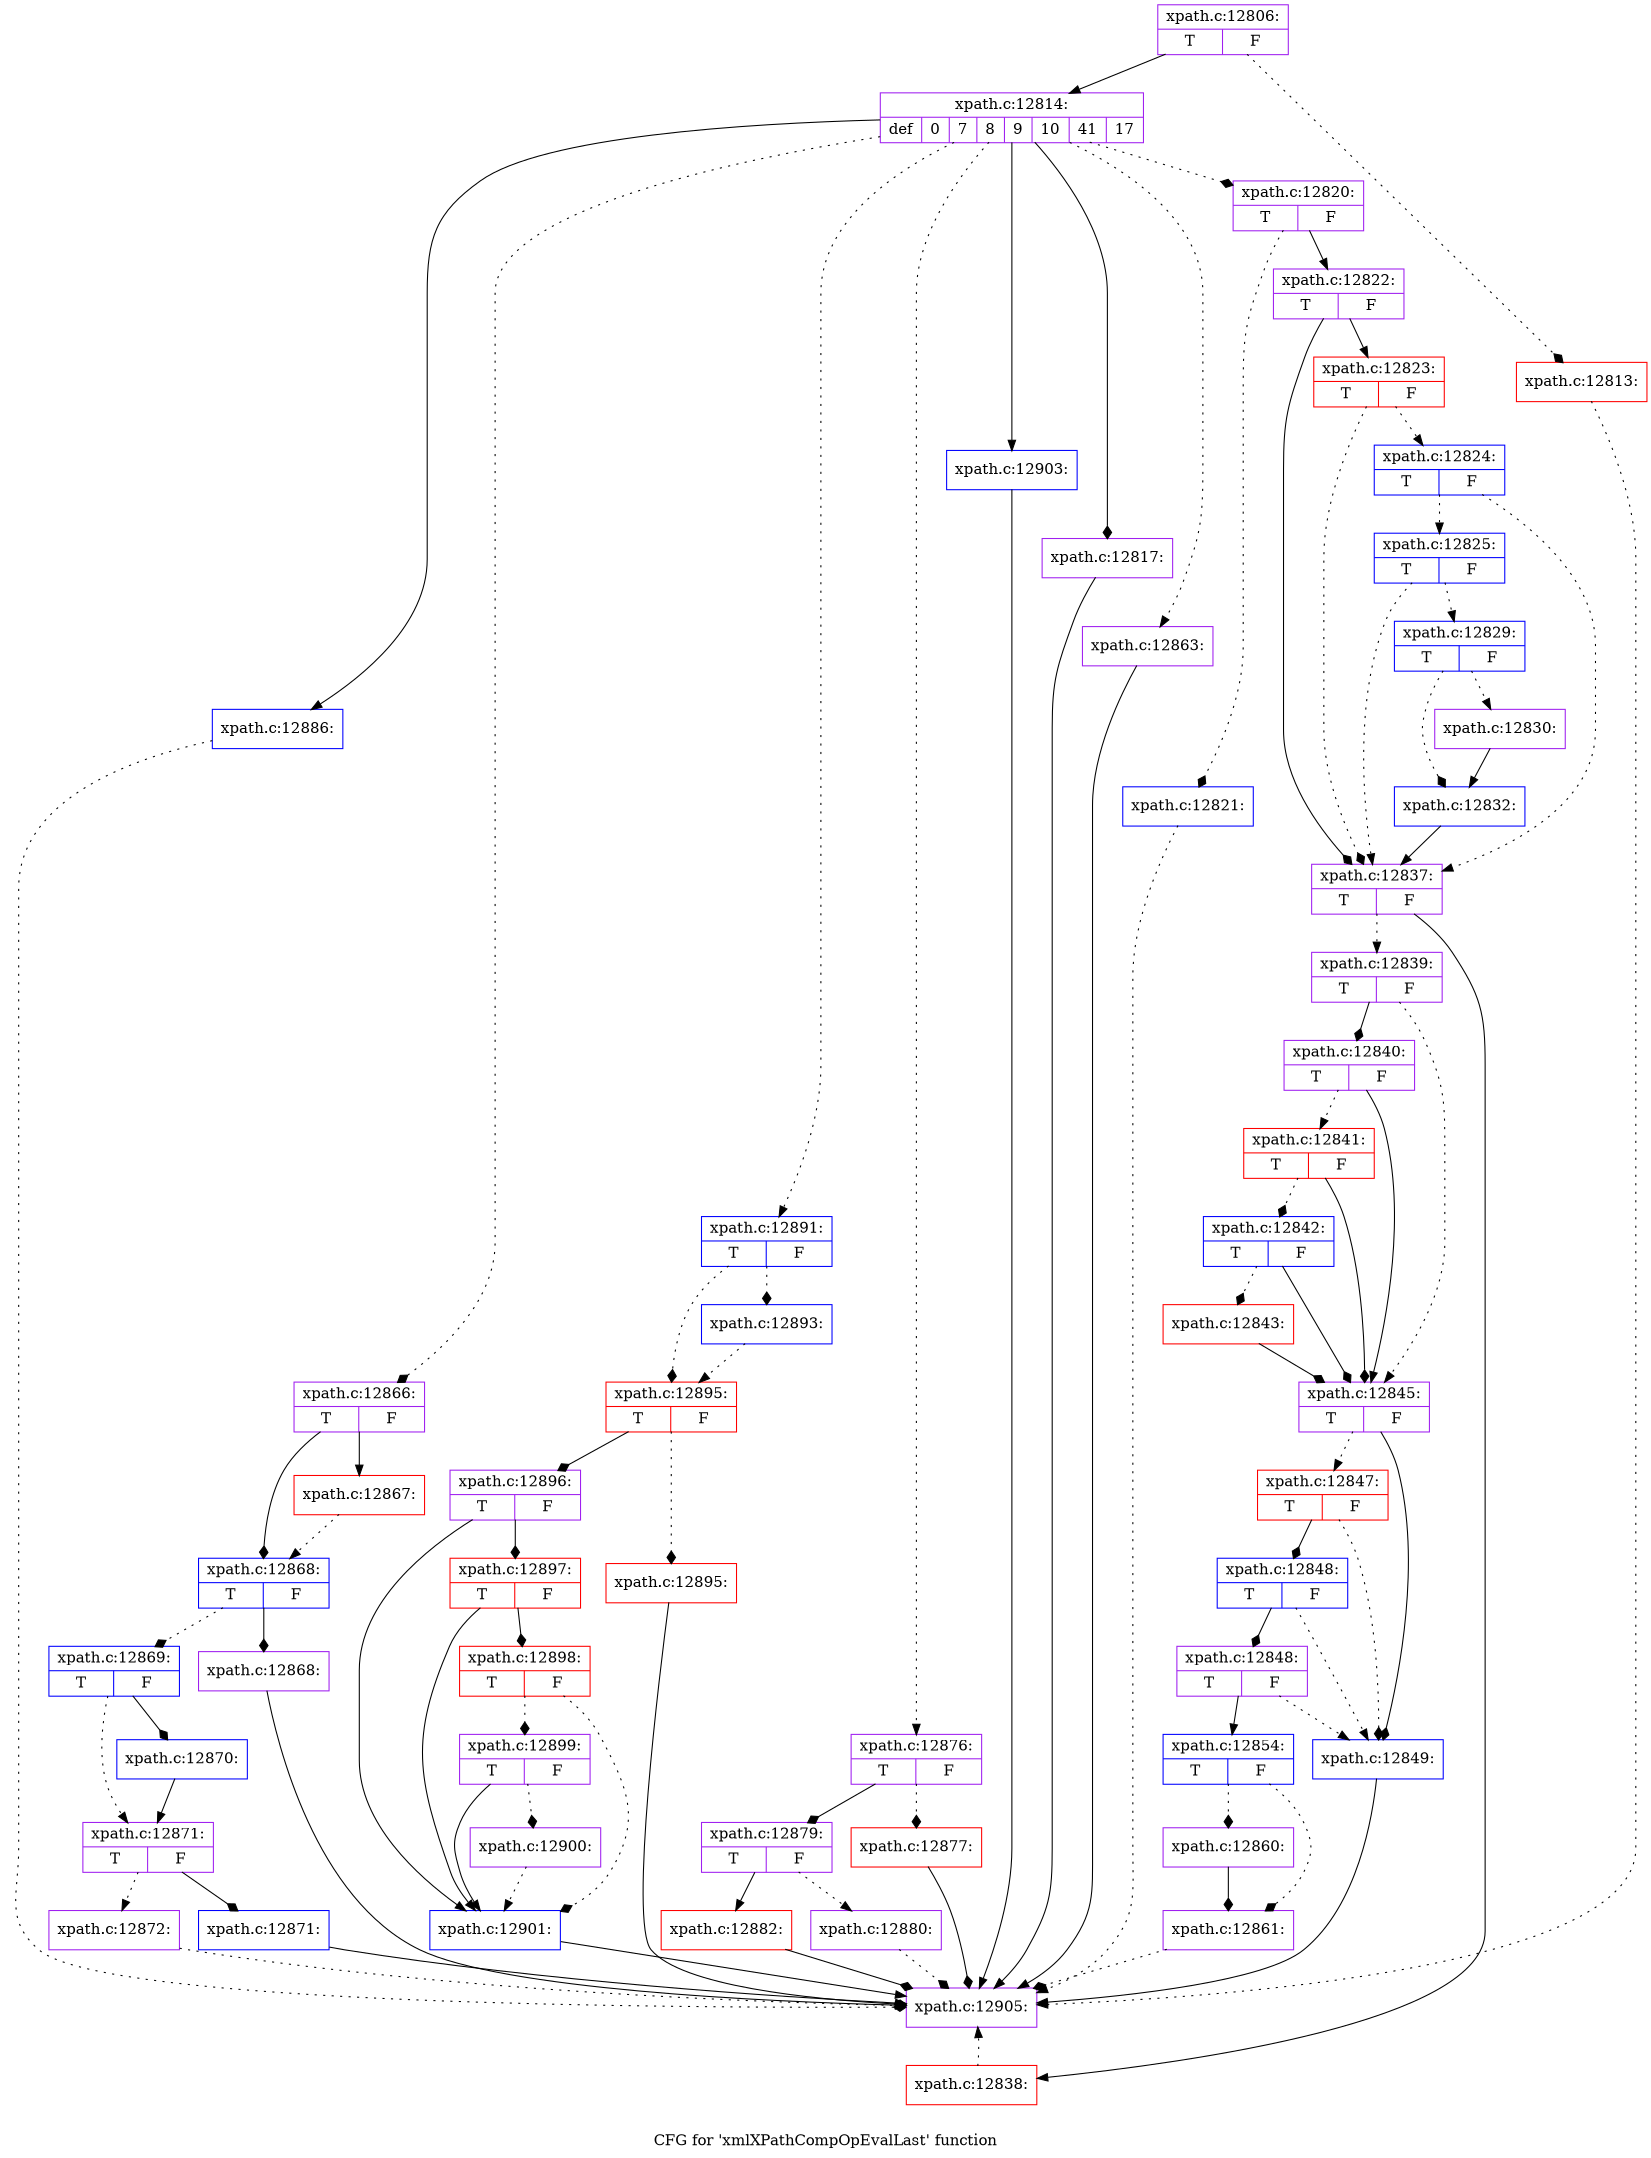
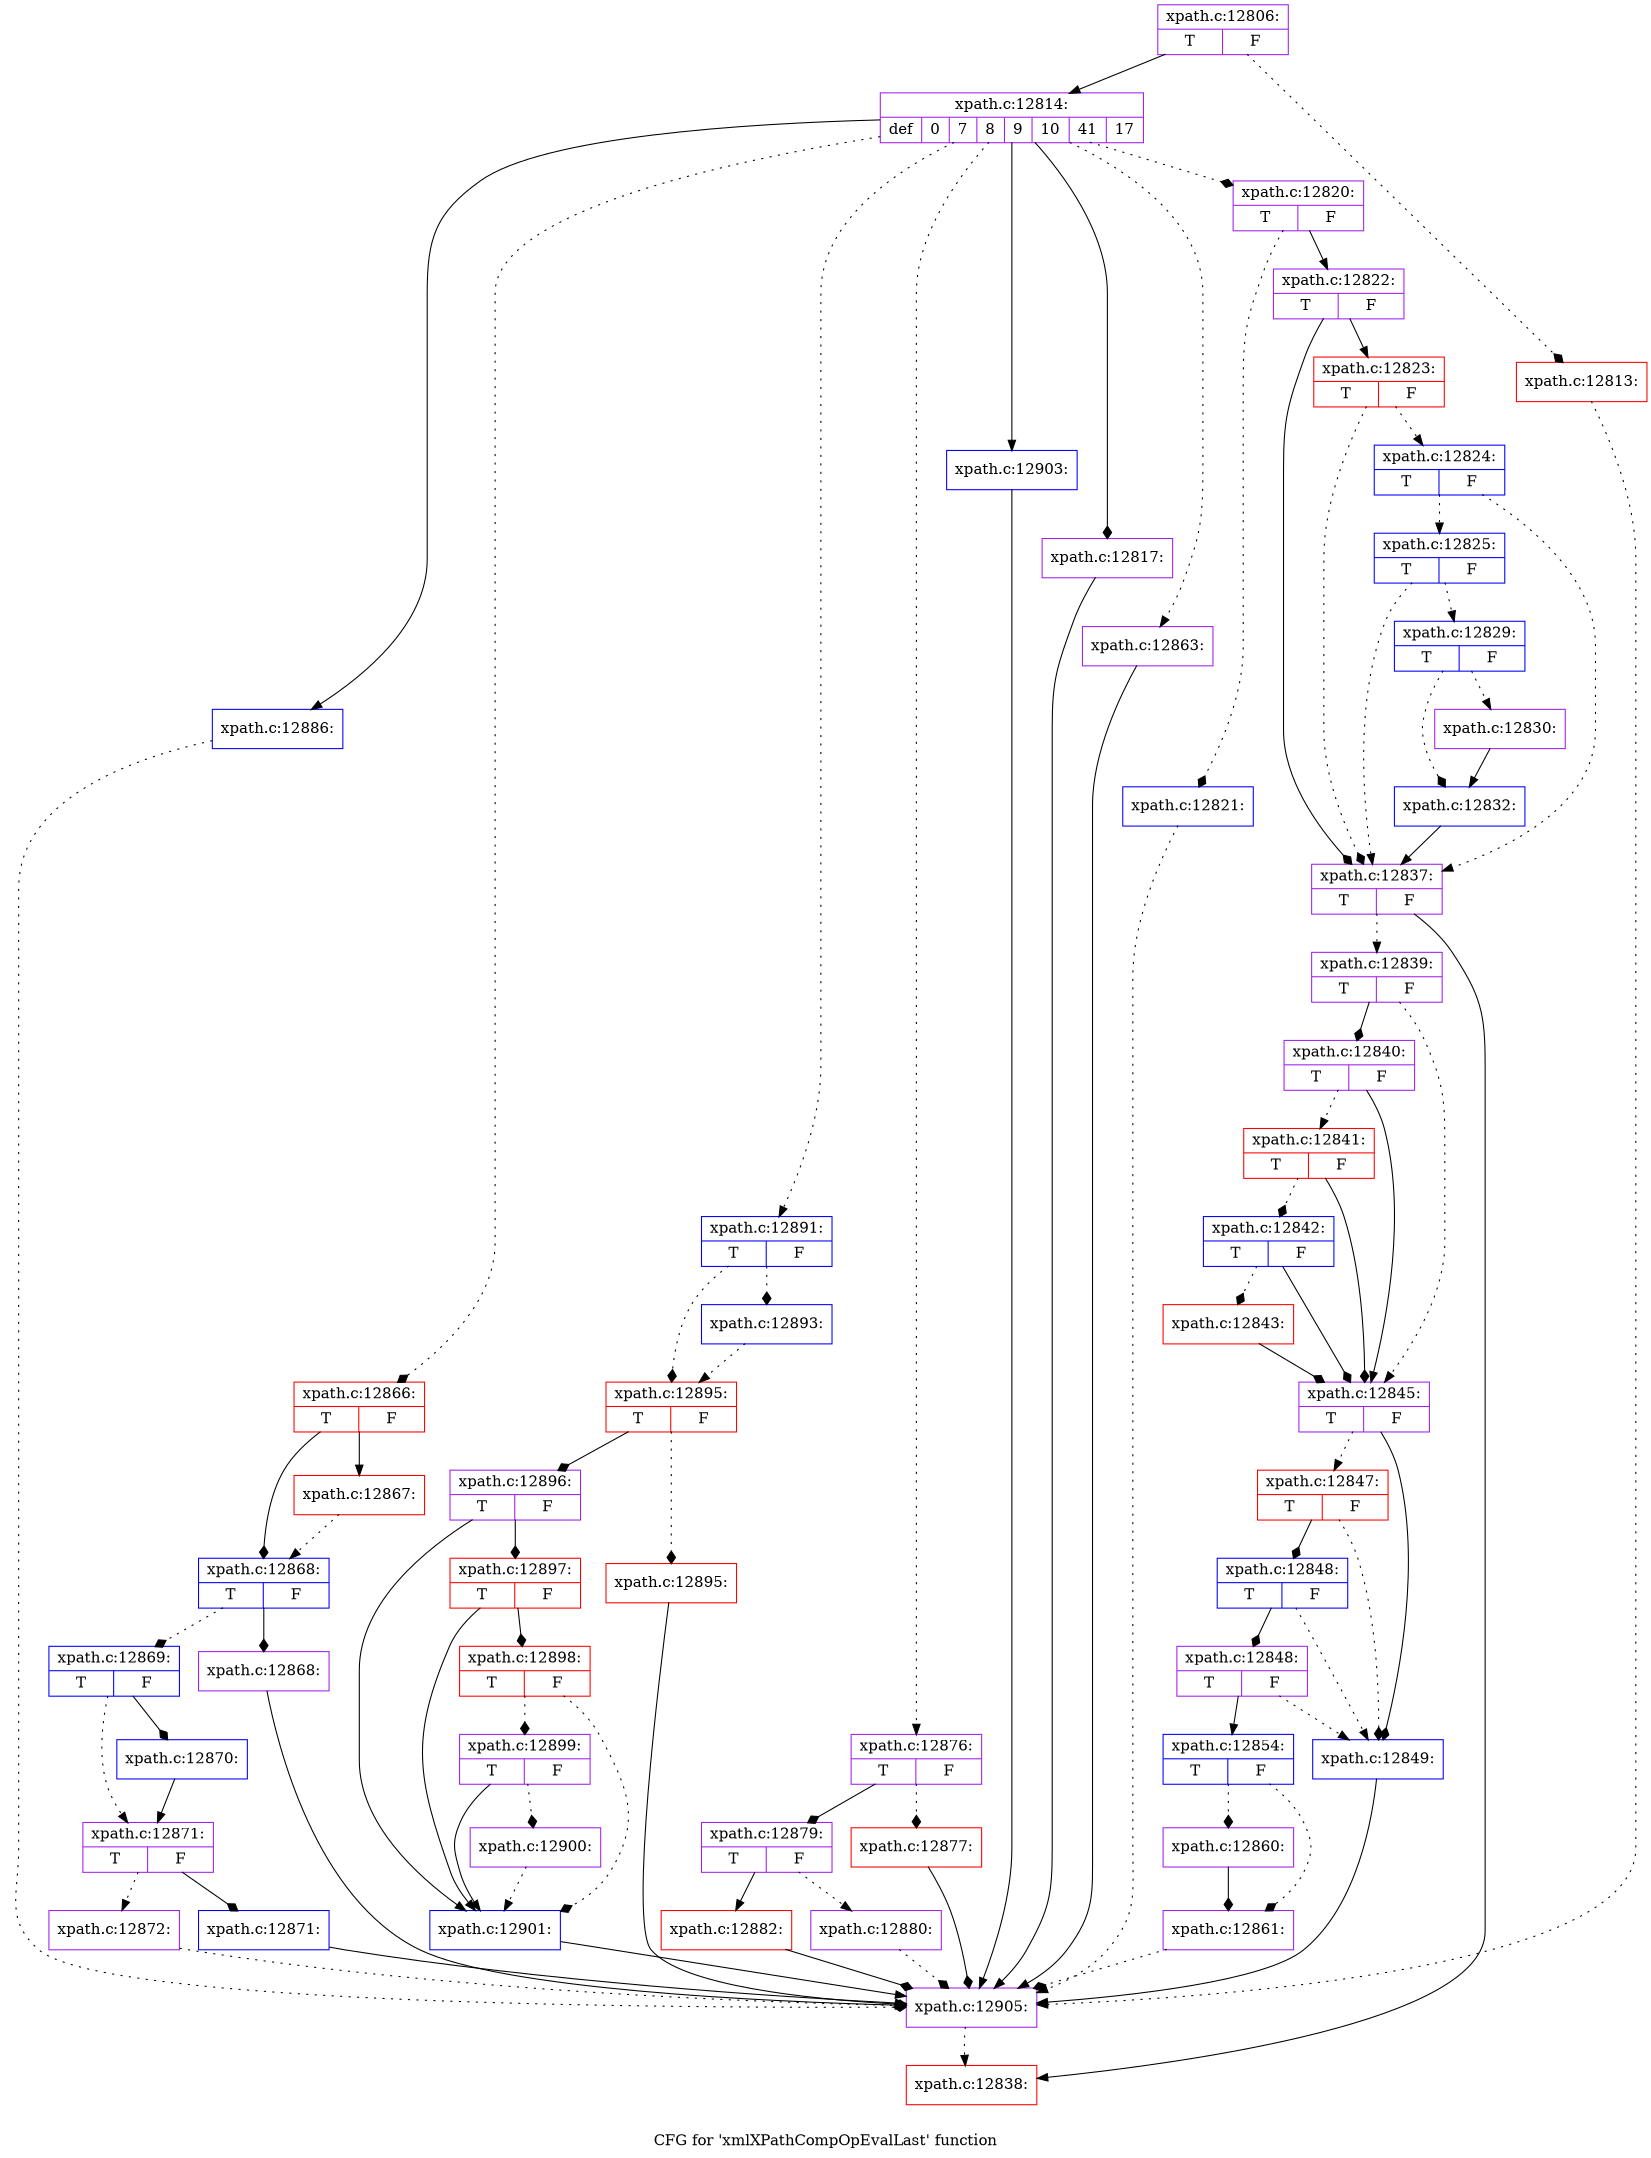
node "xpath.c:12866:": color purple -> red
edge "xpath.c:12838:" -> "xpath.c:12905:": reversed
